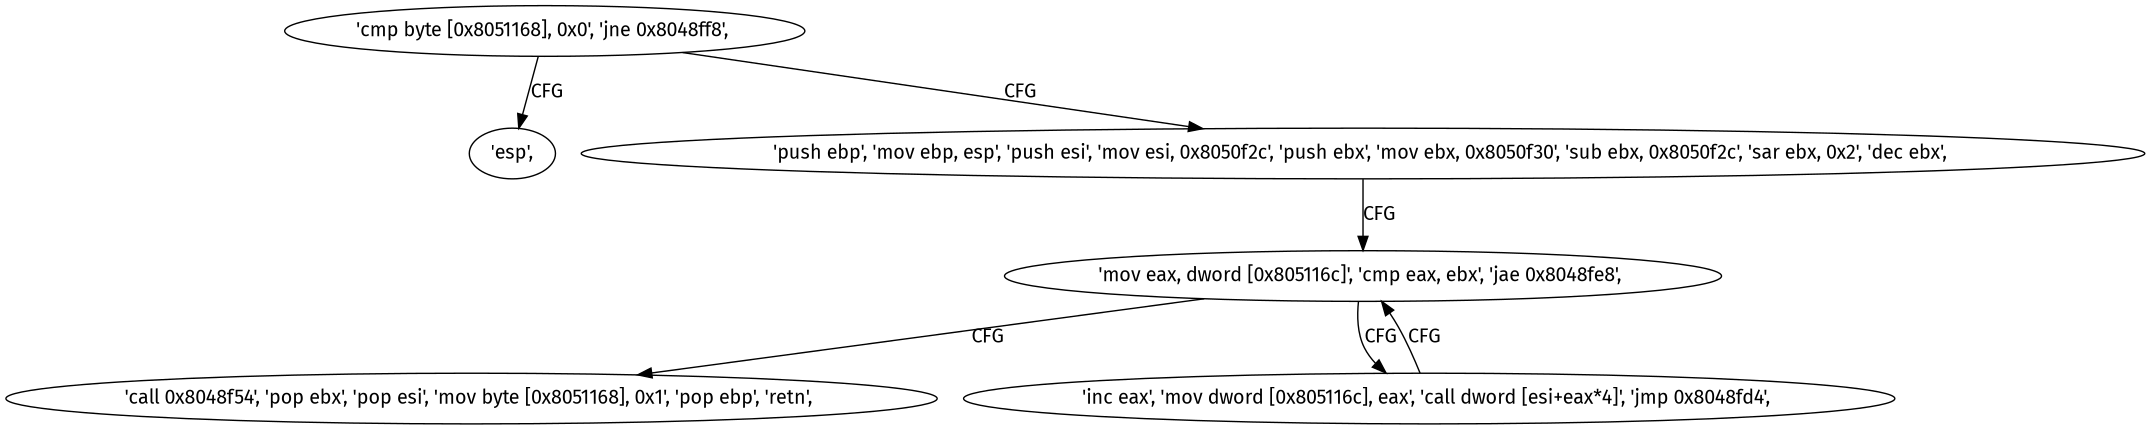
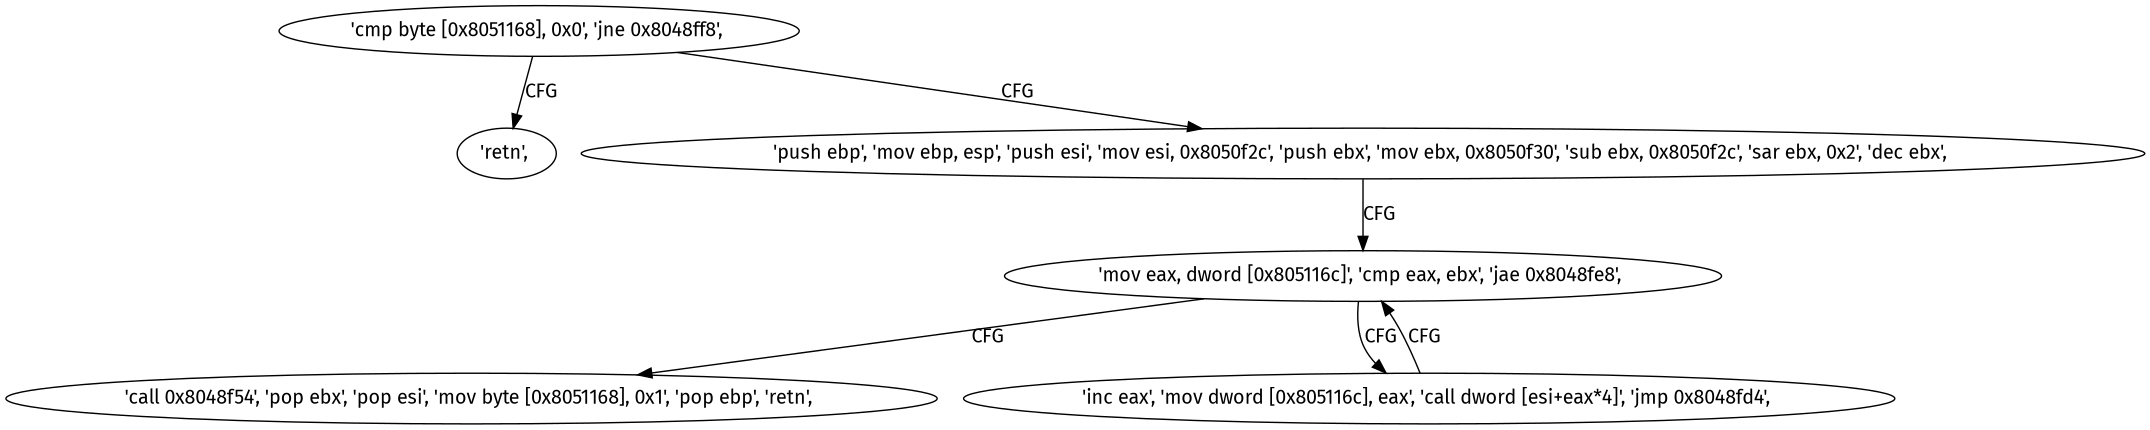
node "'esp',": label "'esp'," -> "'retn',"
